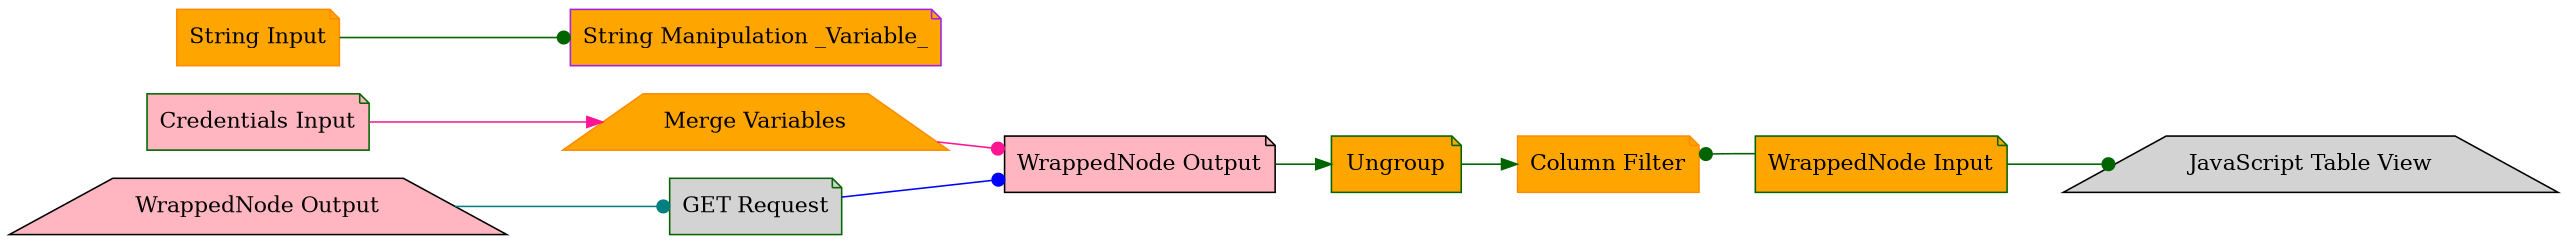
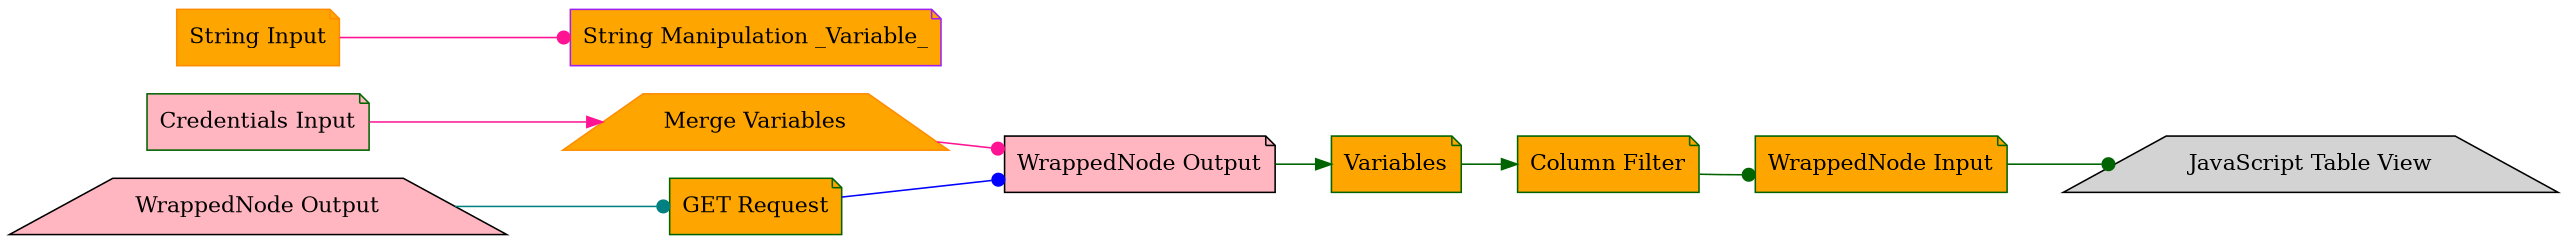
edge "String Input" -> "String Manipulation _Variable_": color darkgreen -> deeppink
edge "WrappedNode Input" -> "Column Filter": reversed
node "Ungroup": label "Ungroup" -> "Variables"
node "Column Filter": color darkorange -> darkgreen
node "GET Request": fillcolor lightgrey -> orange
